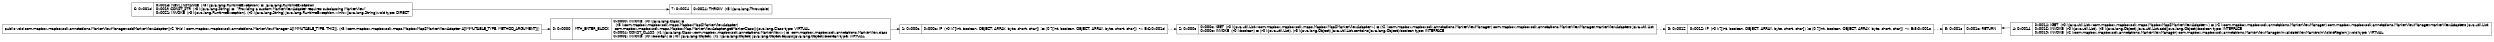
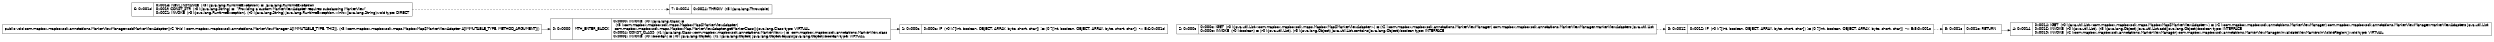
edge "6: 0x001d" -> "7: 0x0024": style solid -> dashed
edge "4: 0x0014" -> "5: 0x001c": reversed
edge "1: 0x000a" -> "2: 0x000c": removed
